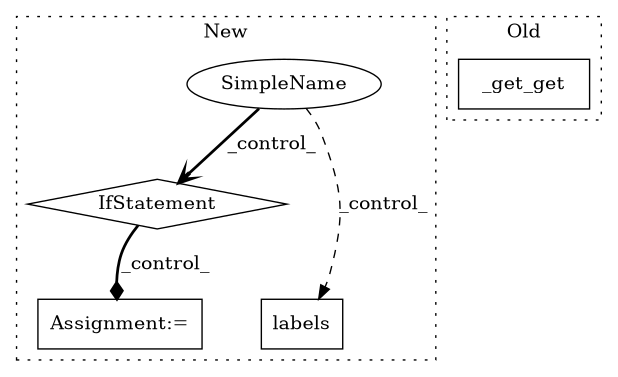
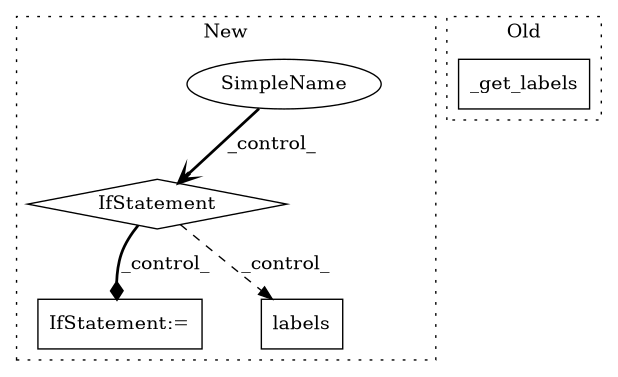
node "_get_get": label "_get_get" -> "_get_labels"
edge "SimpleName" -> "labels": now "IfStatement" -> "labels"
node "Assignment:=": label "Assignment:=" -> "IfStatement:="
